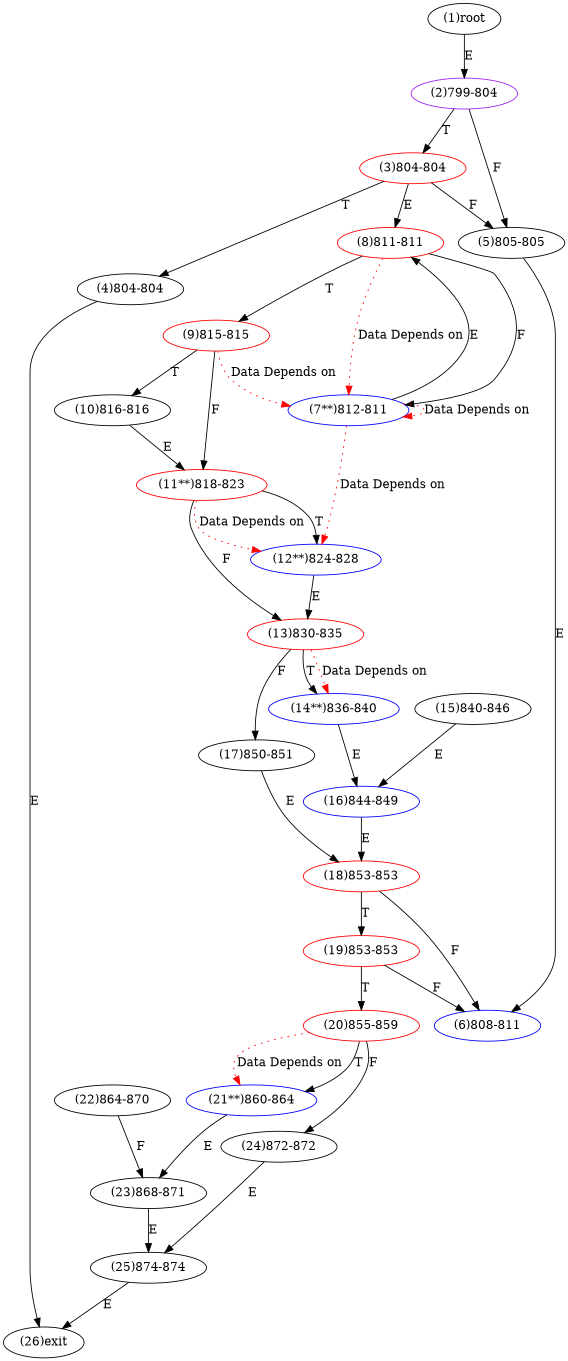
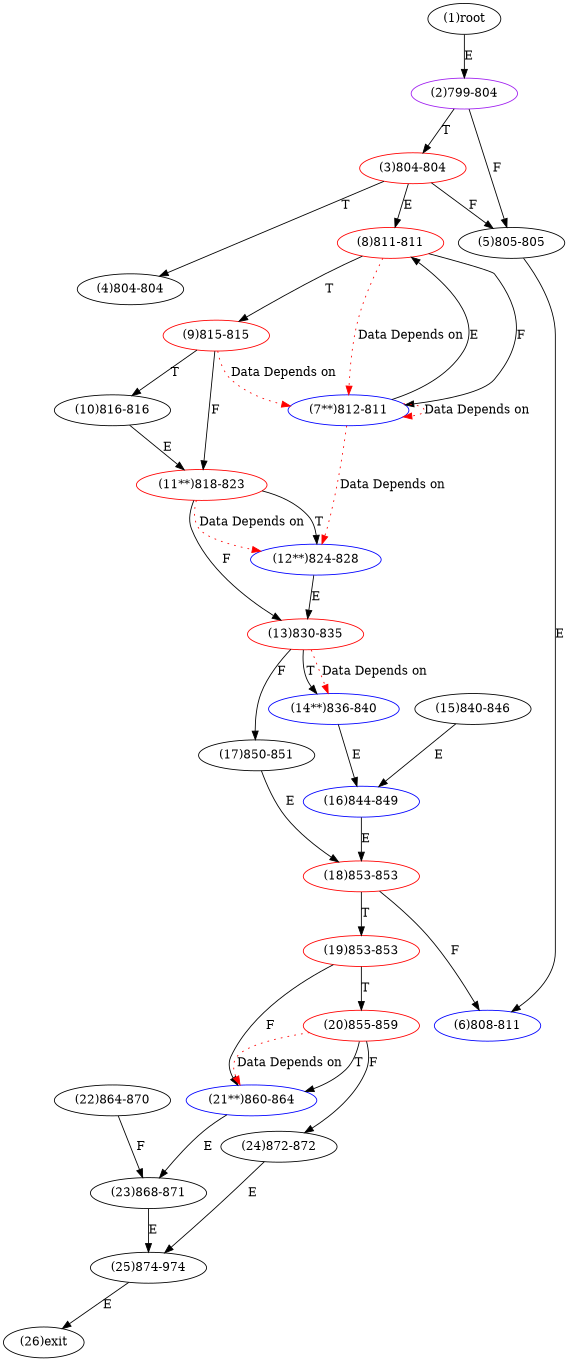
edge "(4)804-804" -> "(26)exit": removed, label "E"
edge "(19)853-853" -> "(6)808-811": now "(19)853-853" -> "(21**)860-864"
node "(25)874-874": label "(25)874-874" -> "(25)874-974"
